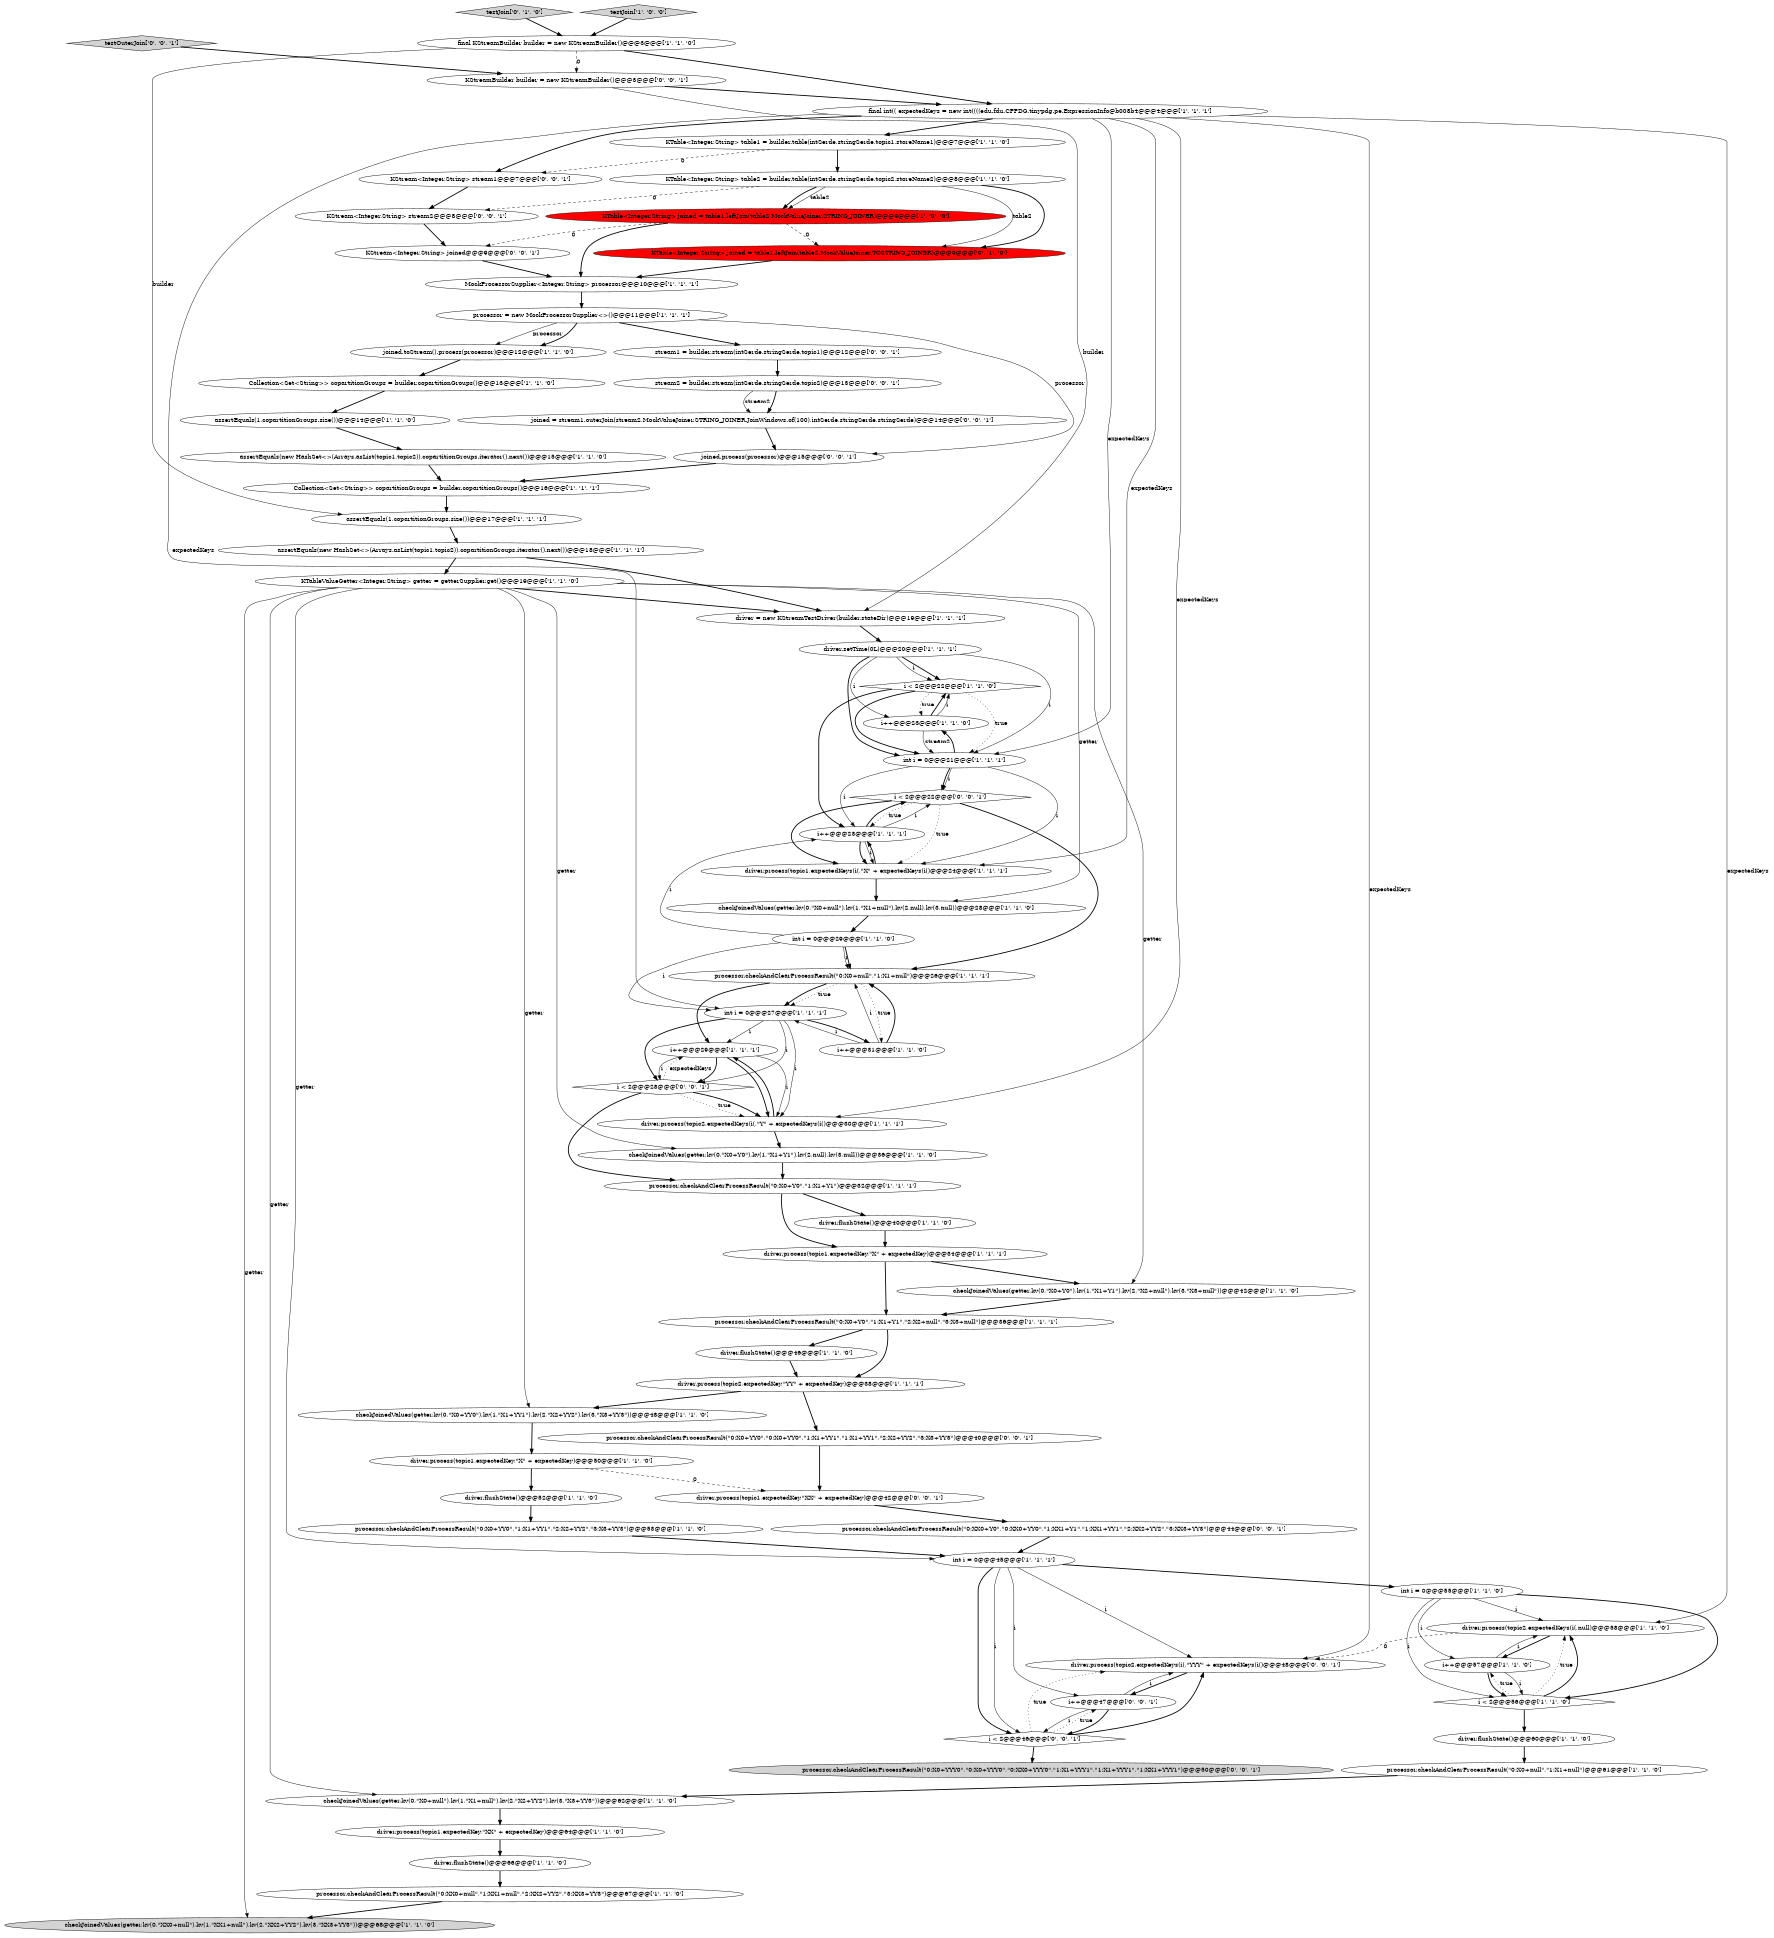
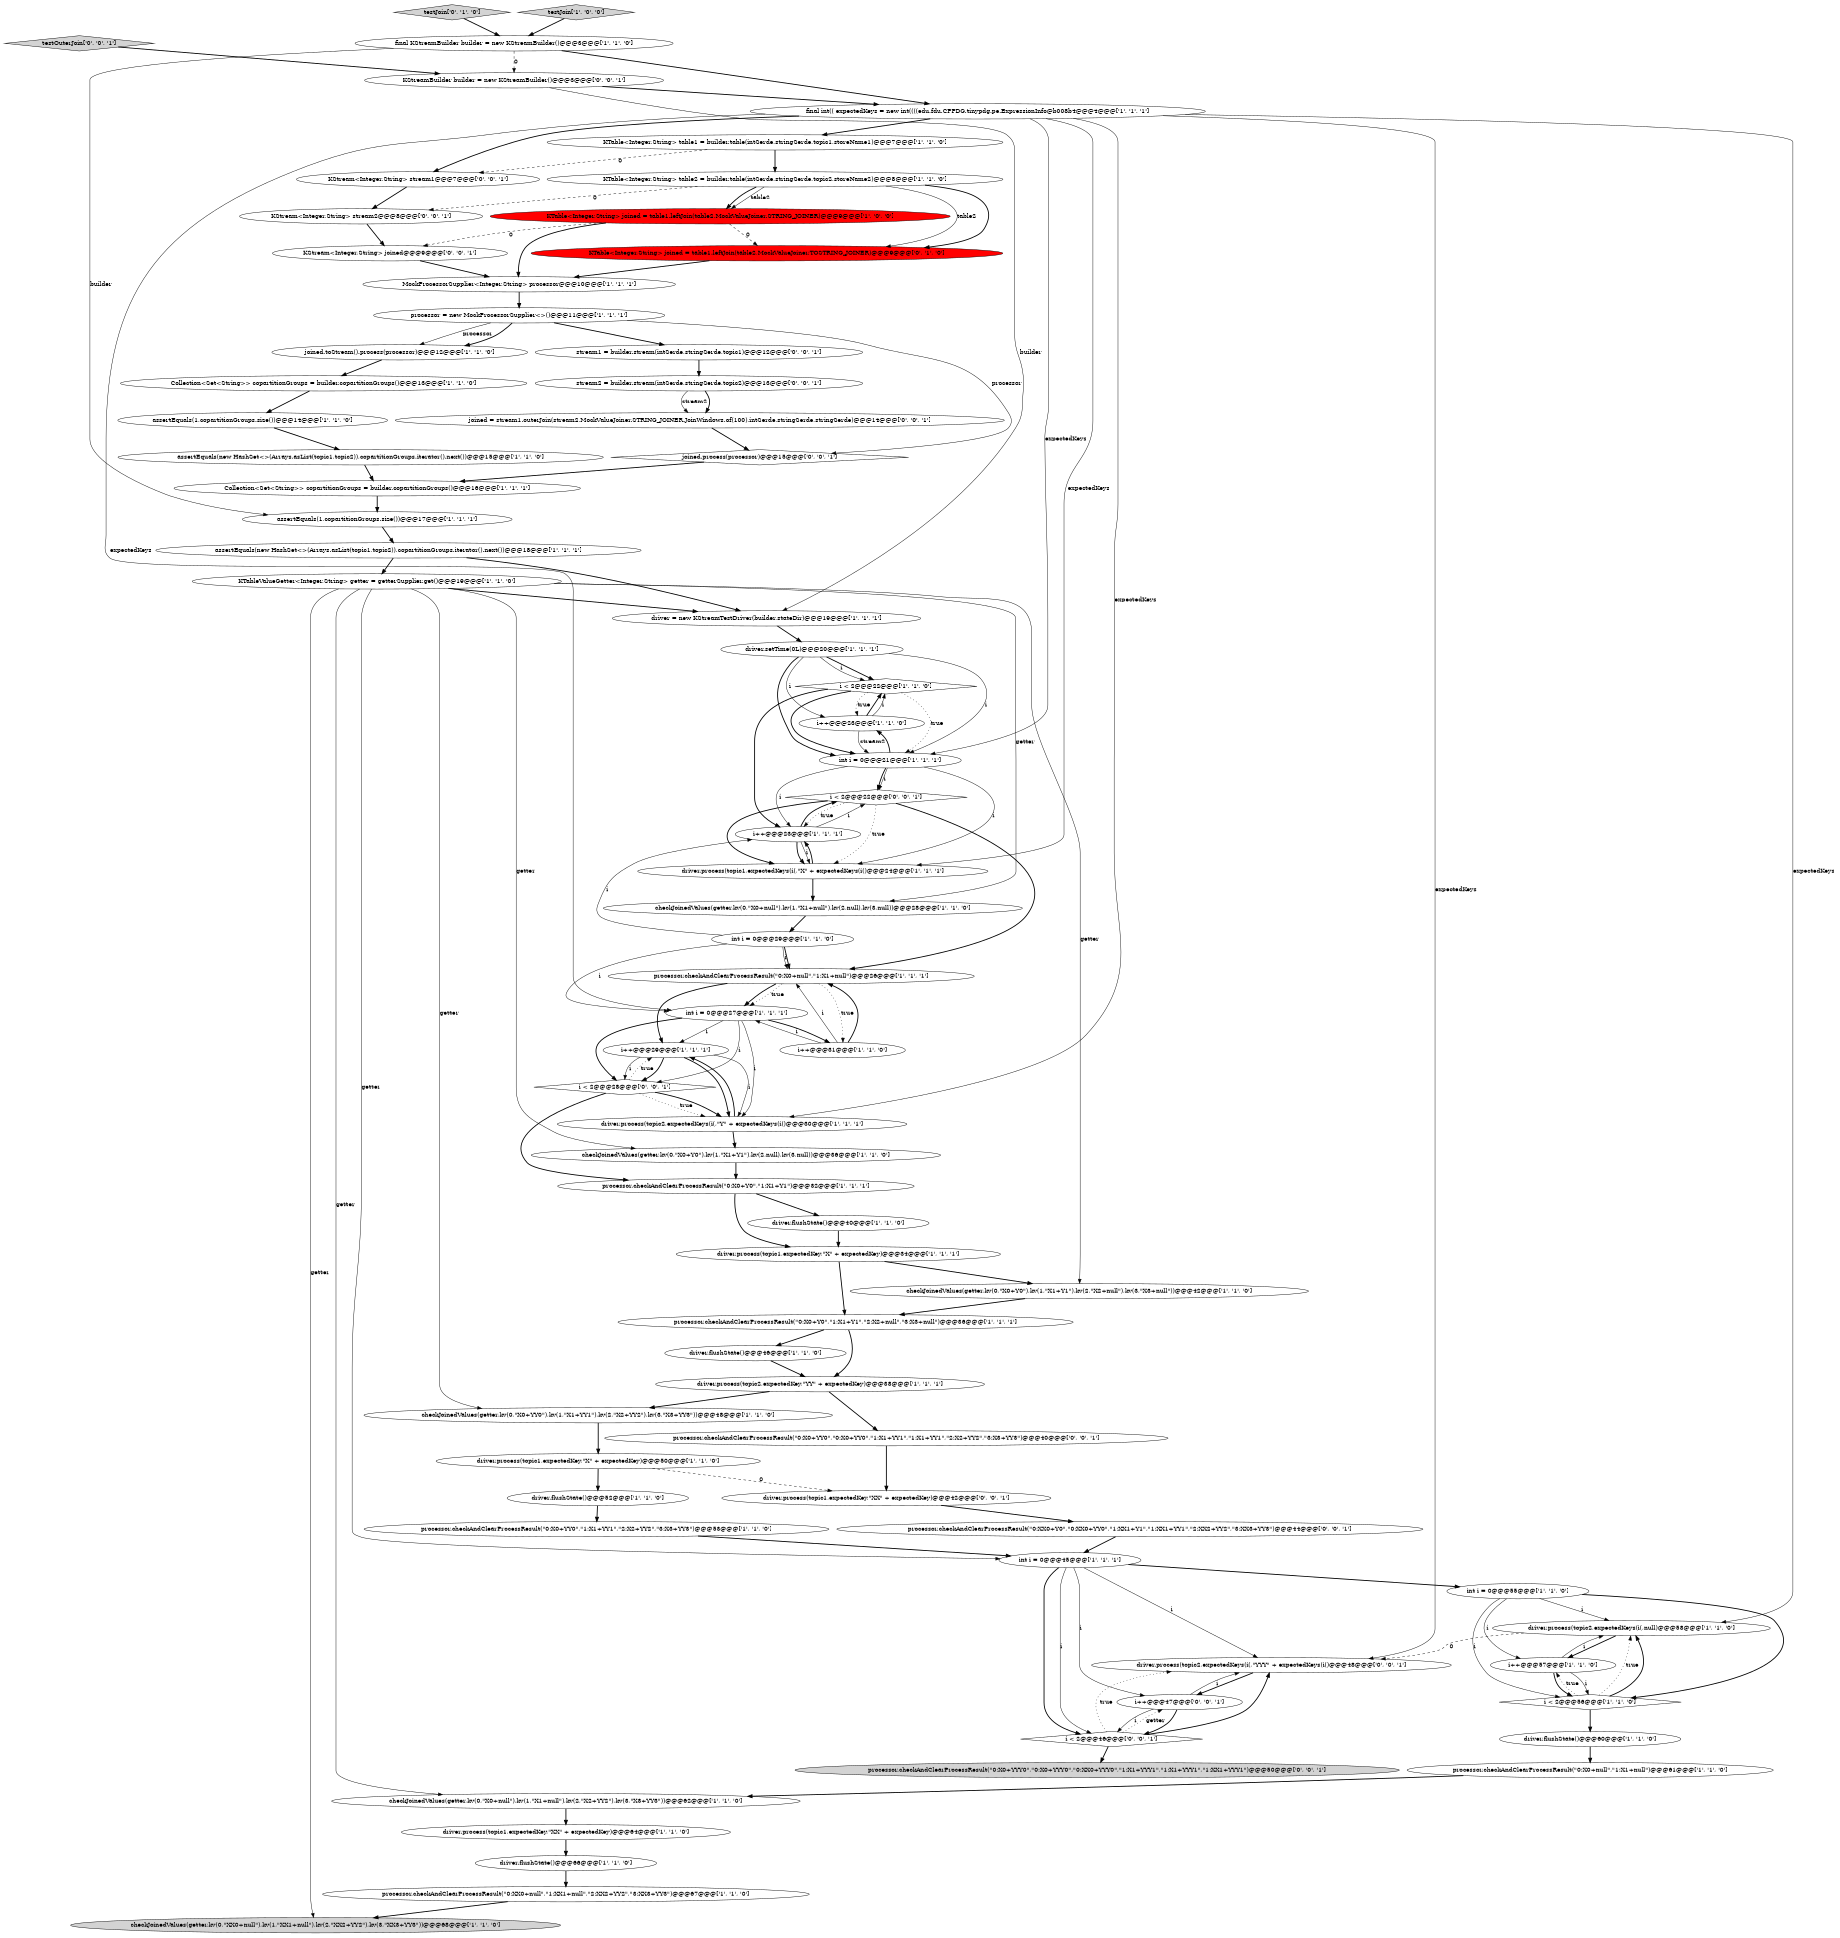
node "joined.process(processor)@@@15@@@['0', '0', '1']": shape ellipse -> diamond
edge "i < 2@@@28@@@['0', '0', '1']" -> "i++@@@29@@@['1', '1', '1']": label "expectedKeys" -> "true"
edge "i < 2@@@46@@@['0', '0', '1']" -> "i++@@@47@@@['0', '0', '1']": label "true" -> "getter"
